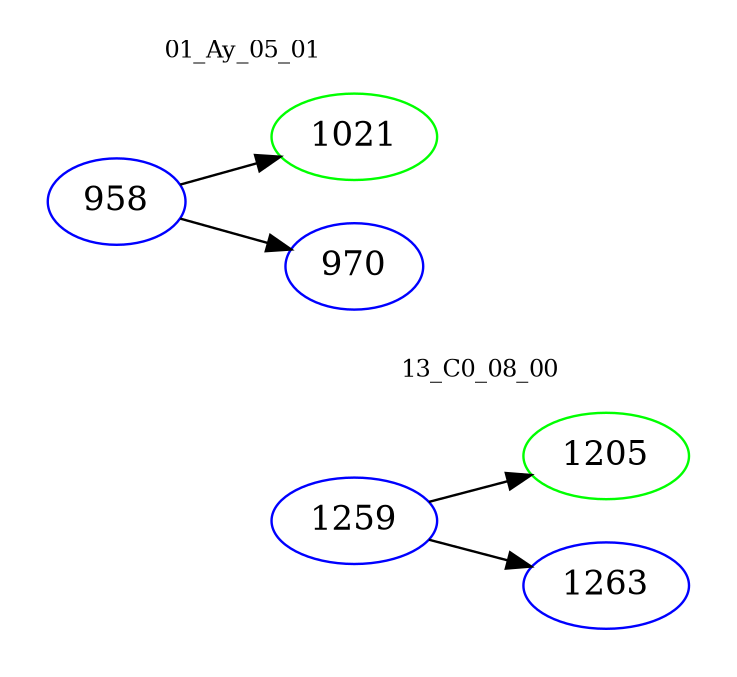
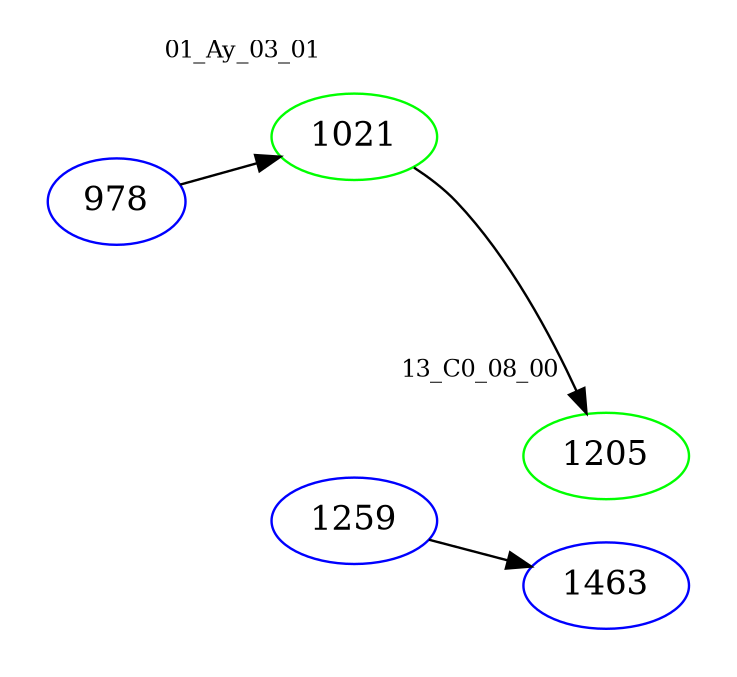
cluster "01_Ay_05_01": label "01_Ay_05_01" -> "01_Ay_03_01"
node "958": label "958" -> "978"
node "970": removed
edge "1259" -> "1205": now "1021" -> "1205"
node "1263": label "1263" -> "1463"
